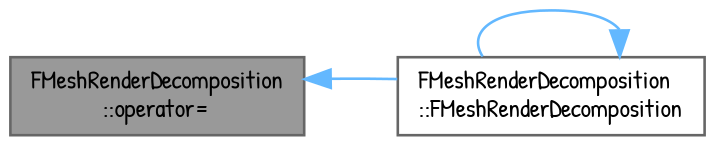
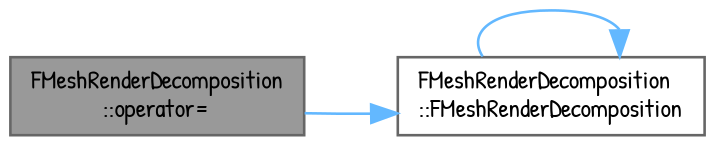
edge "FMeshRenderDecomposition ::FMeshRenderDecomposition" -> "FMeshRenderDecomposition ::operator=": reversed
